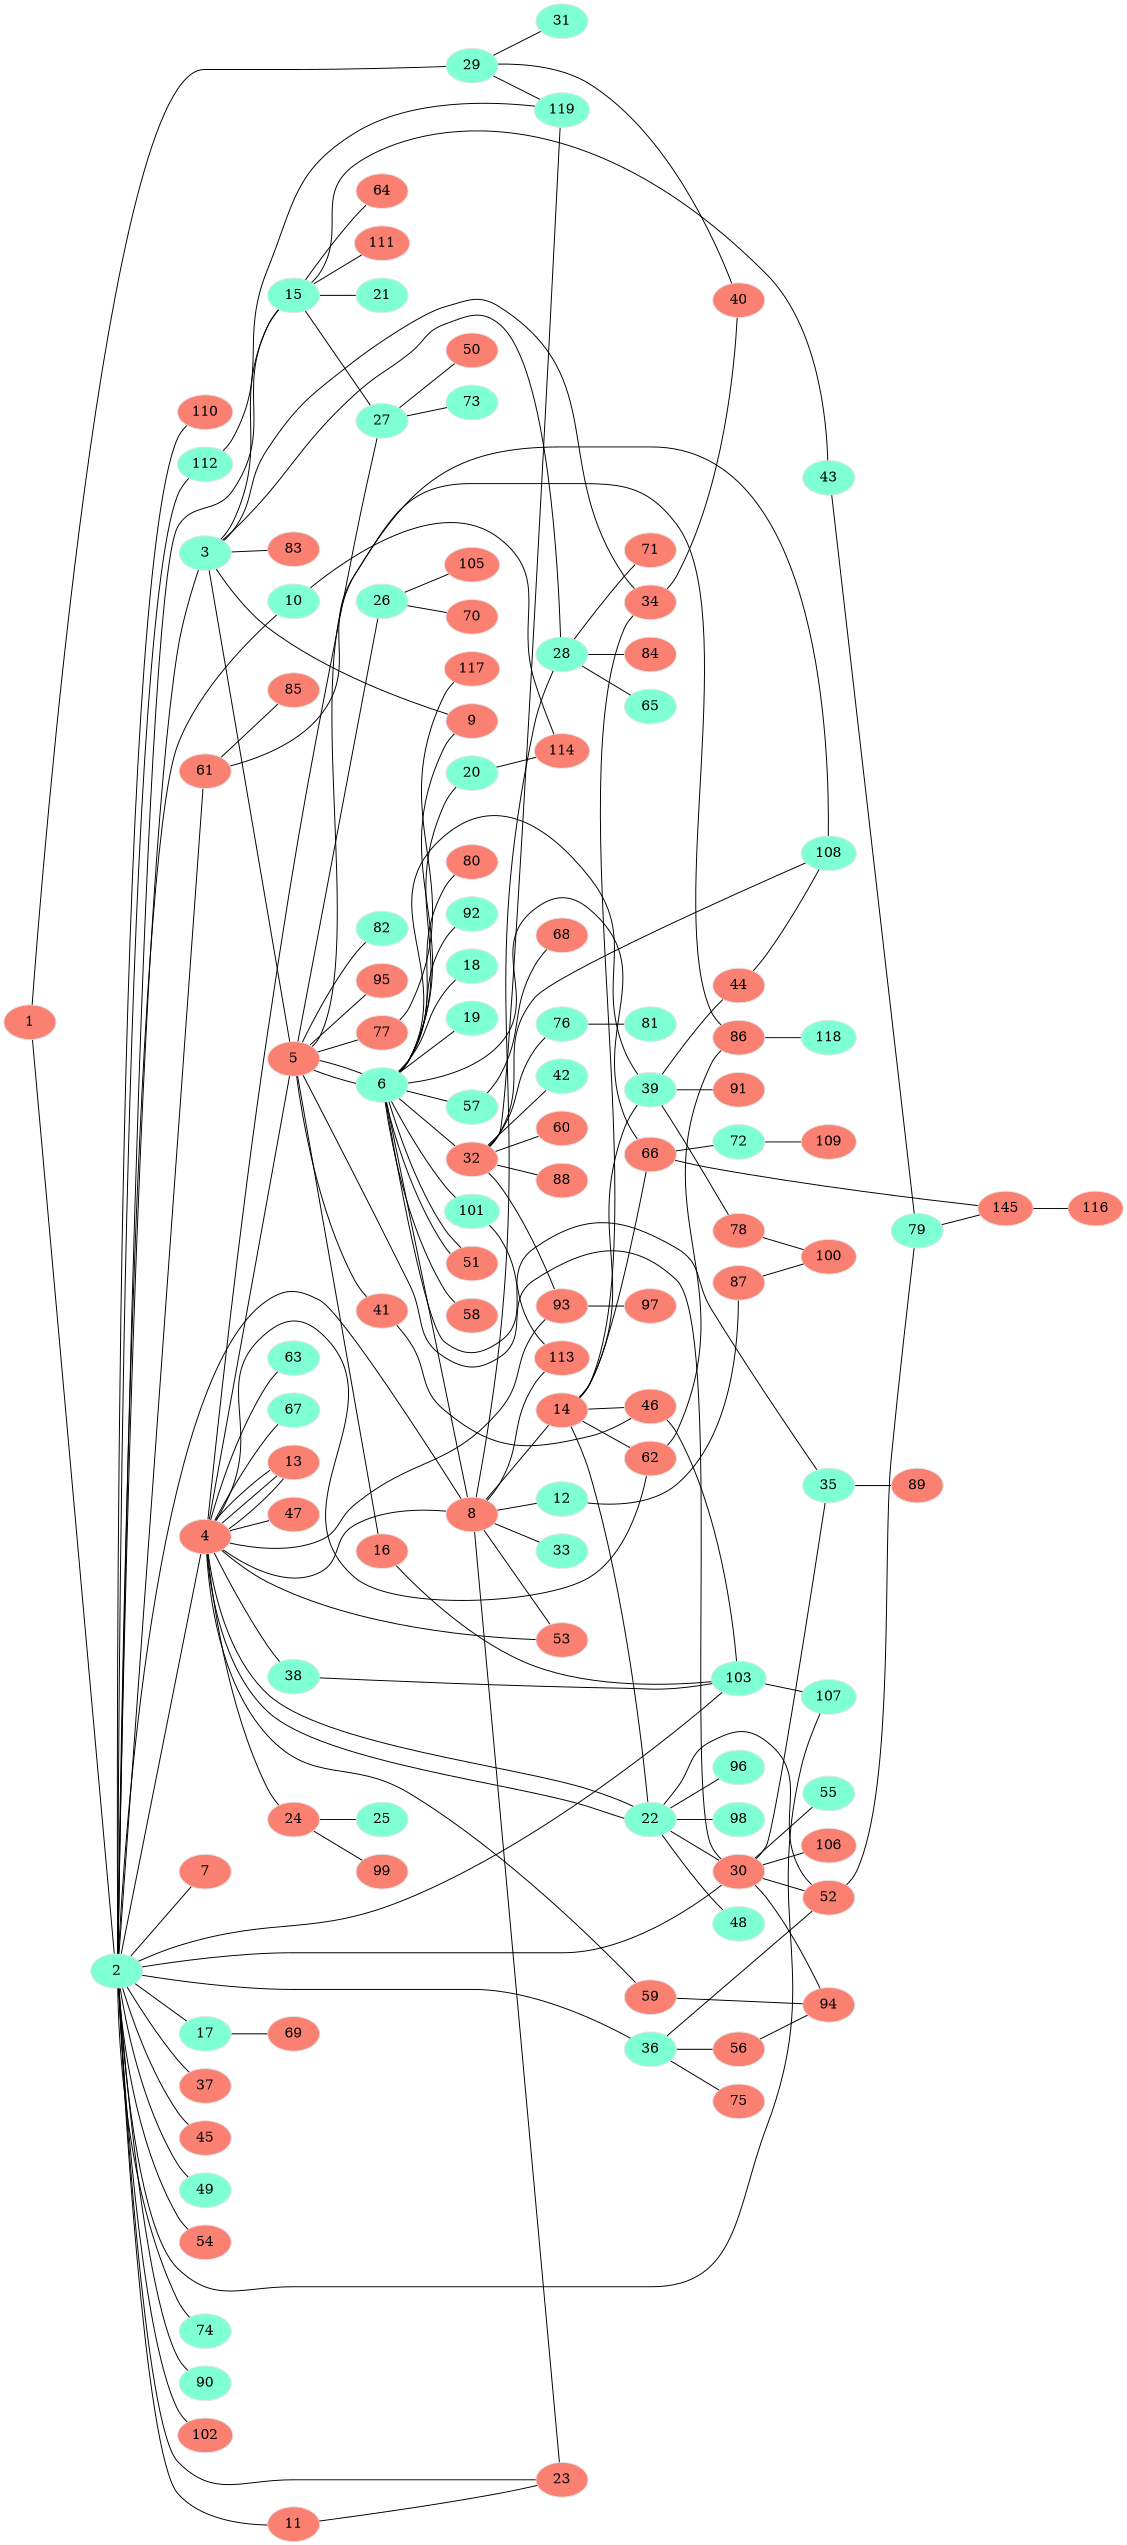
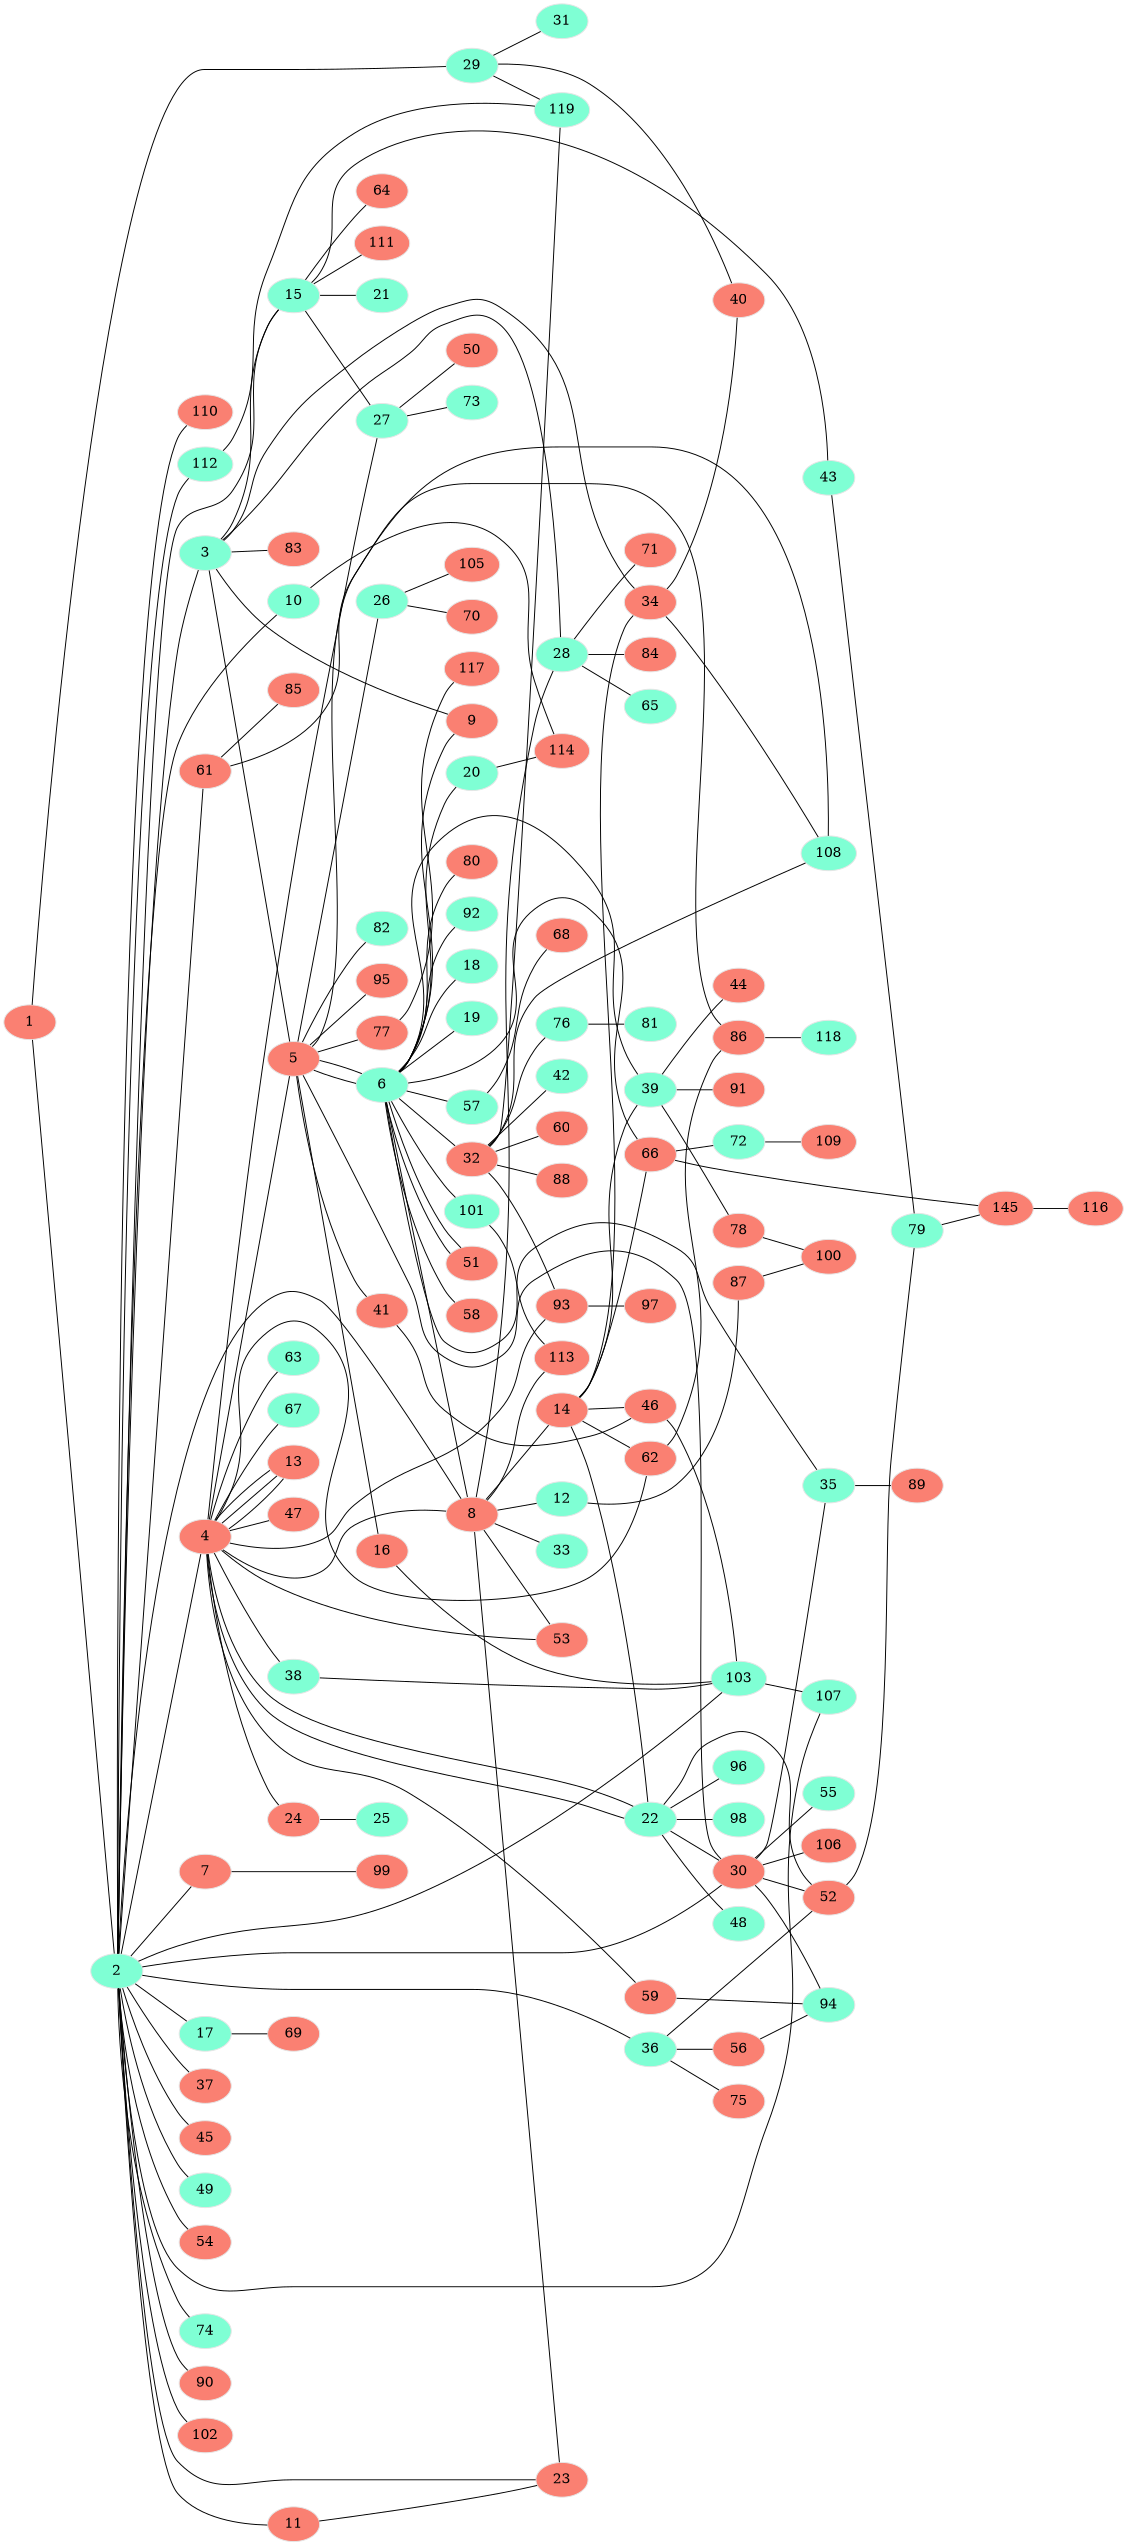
edge "108" -- "44": now "108" -- "34"
edge "24" -- "99": now "7" -- "99"
node "94": fillcolor salmon -> aquamarine
node "90": fillcolor aquamarine -> salmon
